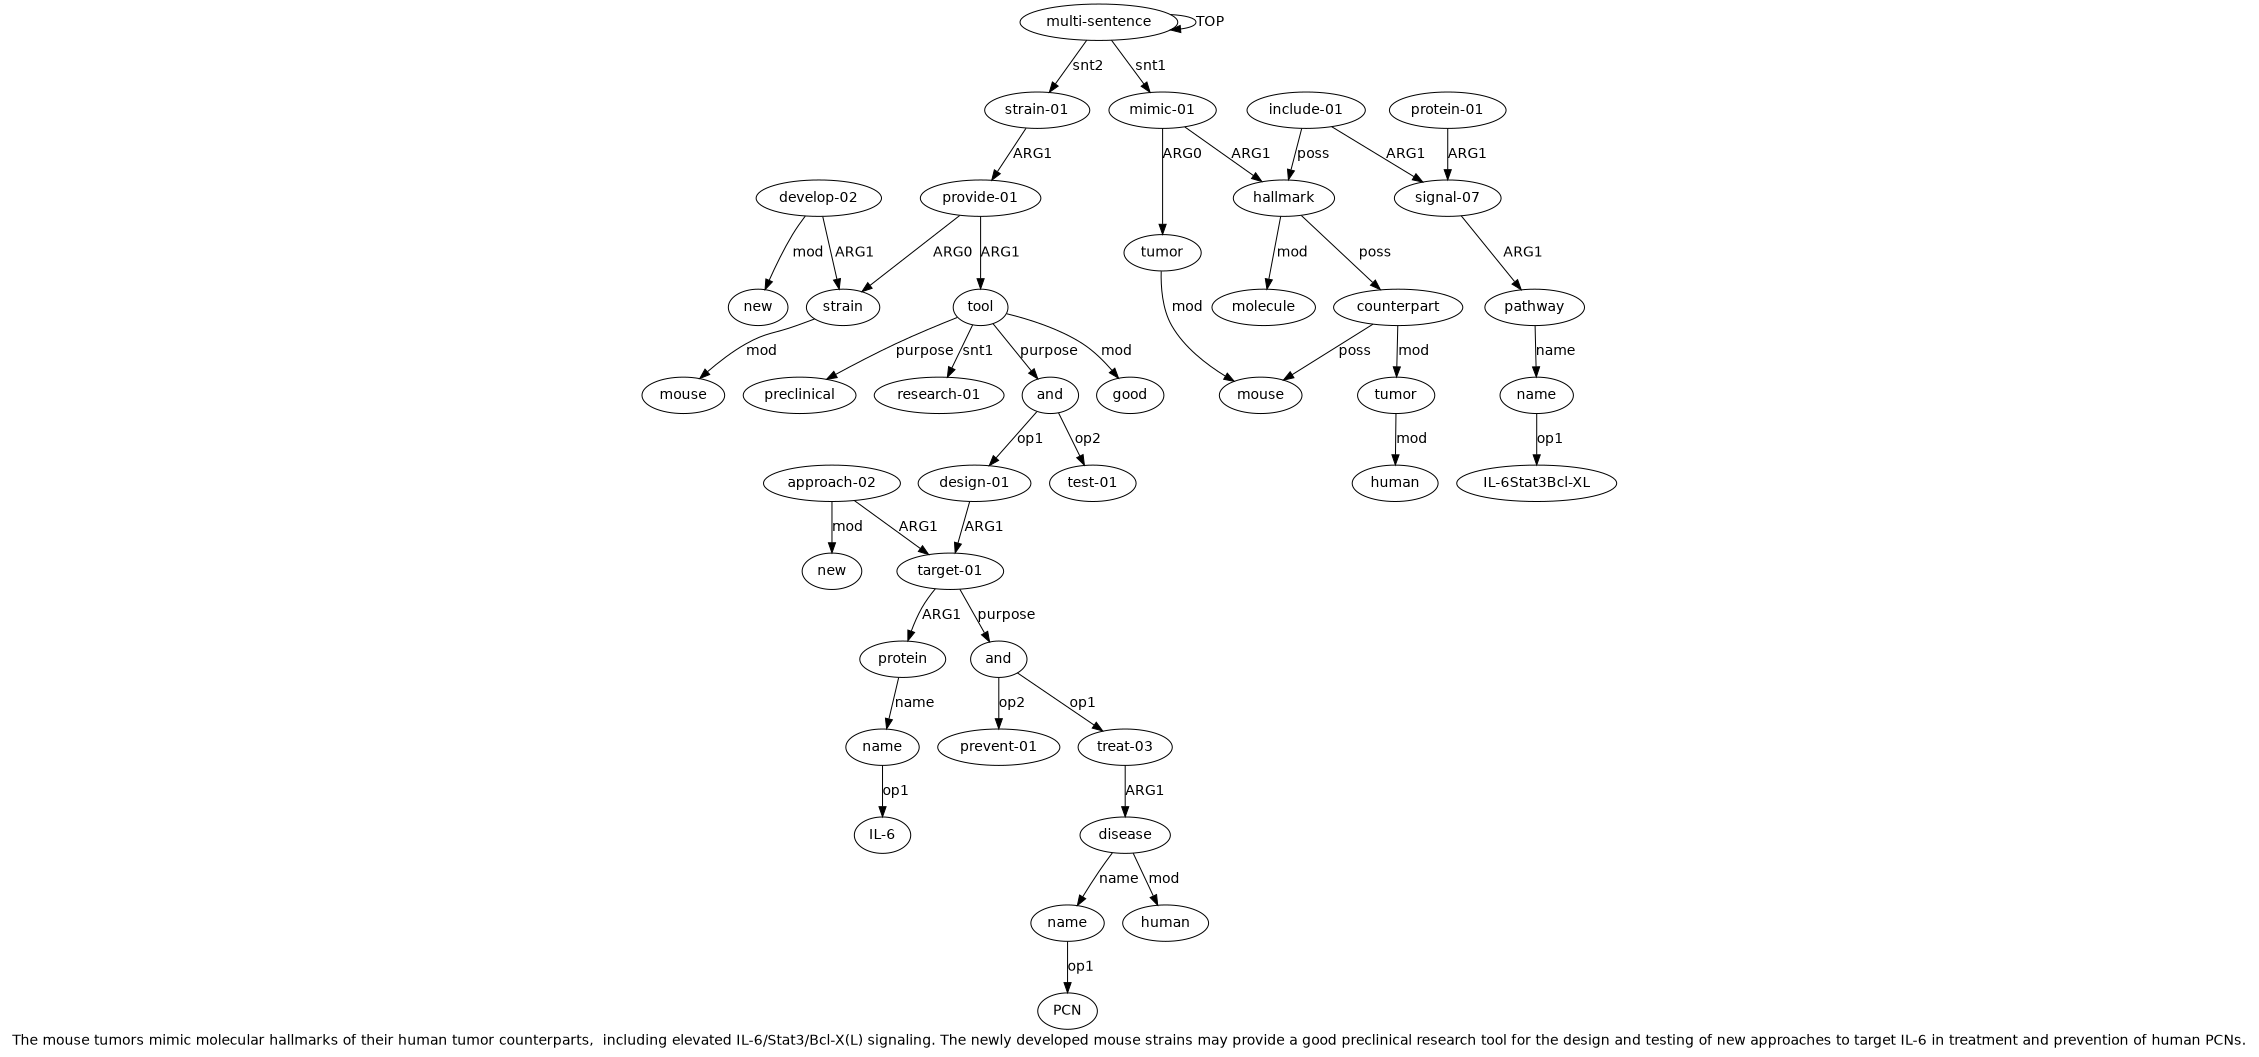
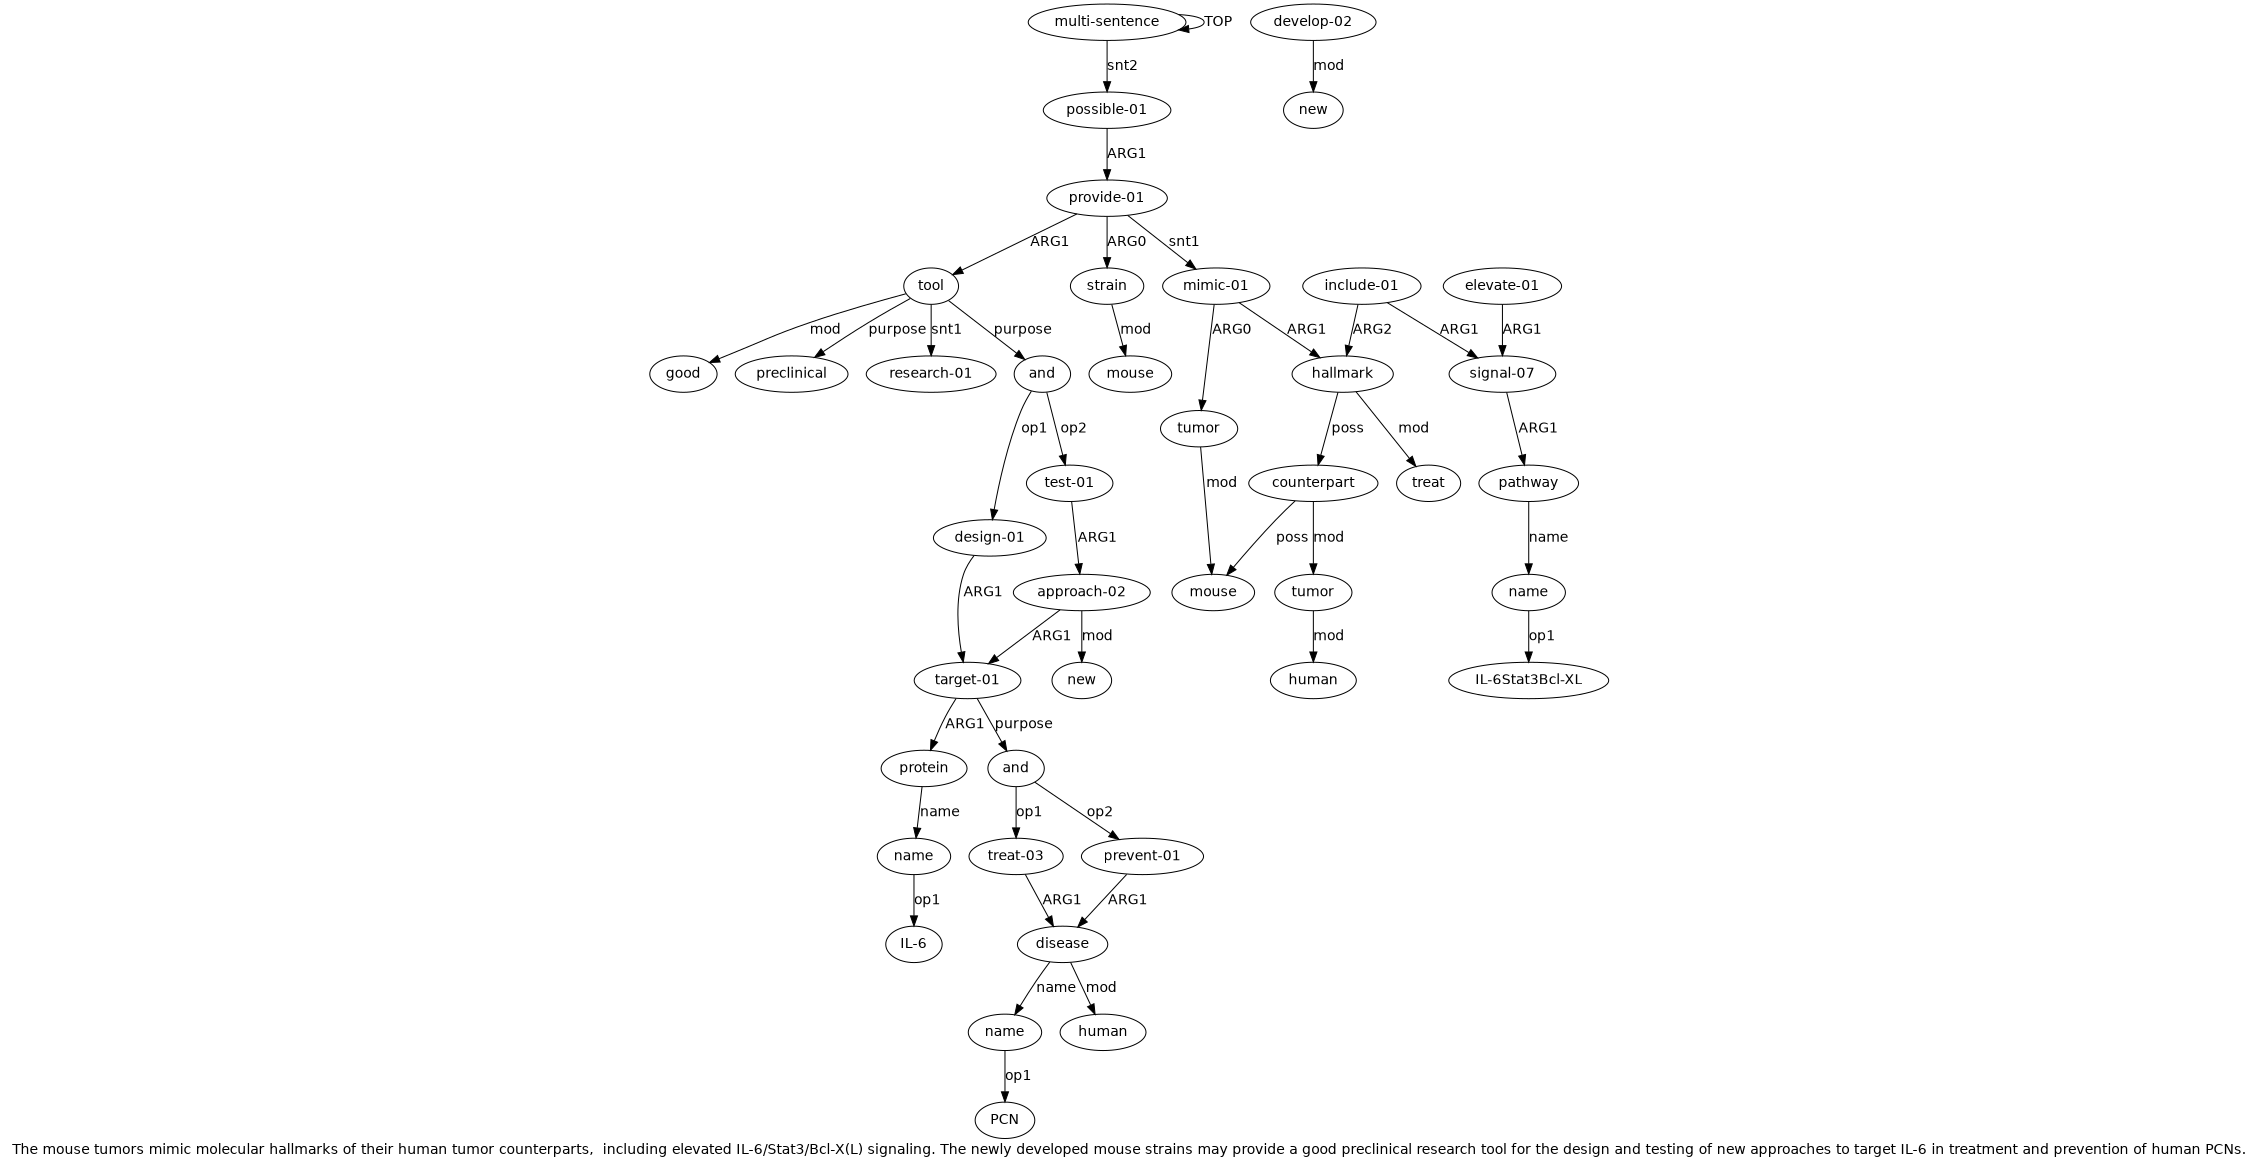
edge "multi-sentence" -> "mimic-01": now "provide-01" -> "mimic-01"
node "strain-01": label "strain-01" -> "possible-01"
node "protein-01": label "protein-01" -> "elevate-01"
edge "include-01" -> "hallmark": label "poss" -> "ARG2"
edge "develop-02" -> "strain": removed, label "ARG1"
node "molecule": label "molecule" -> "treat"
edge "test-01" -> "approach-02": added, label "ARG1"
edge "prevent-01" -> "disease": added, label "ARG1"
